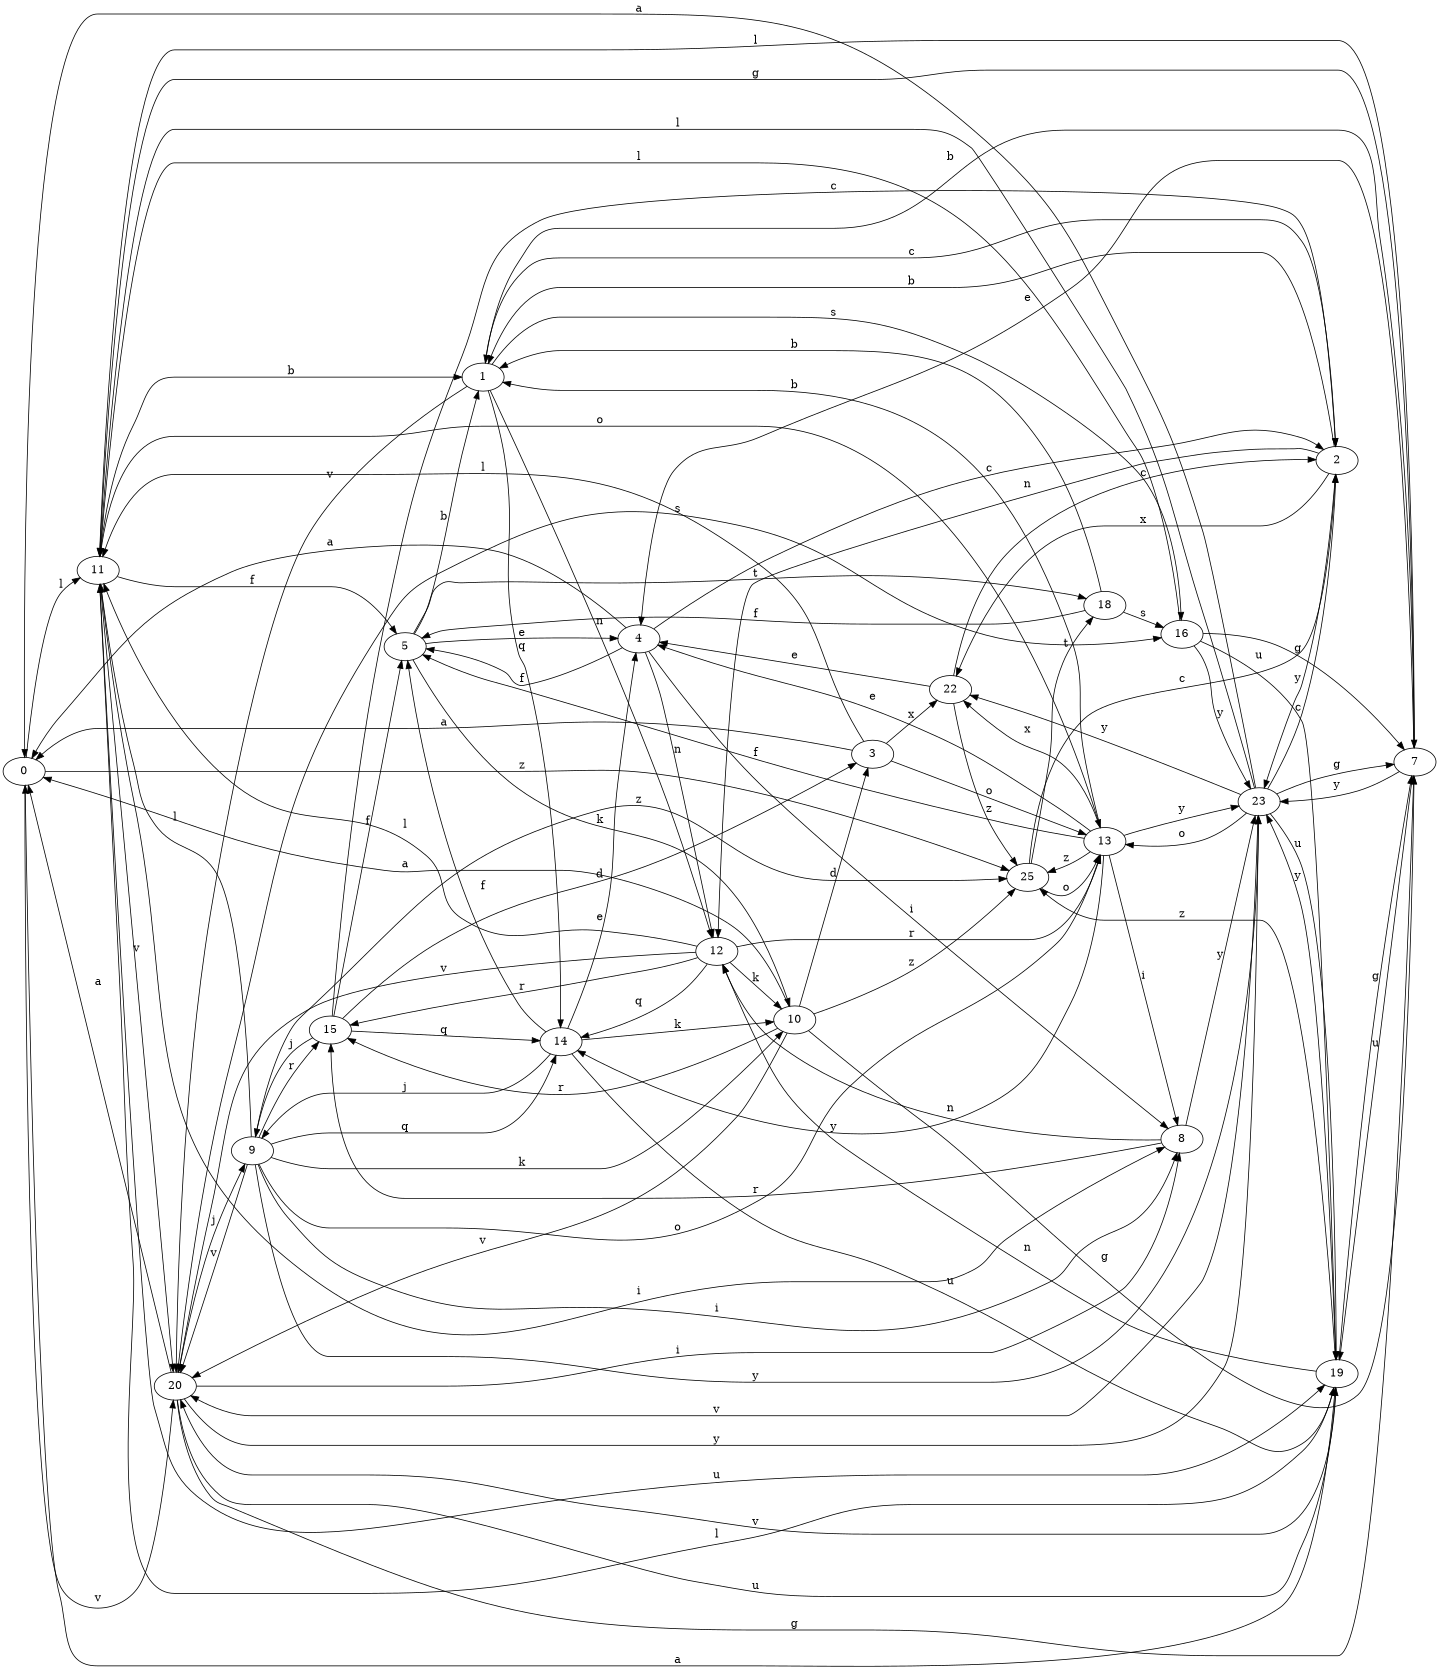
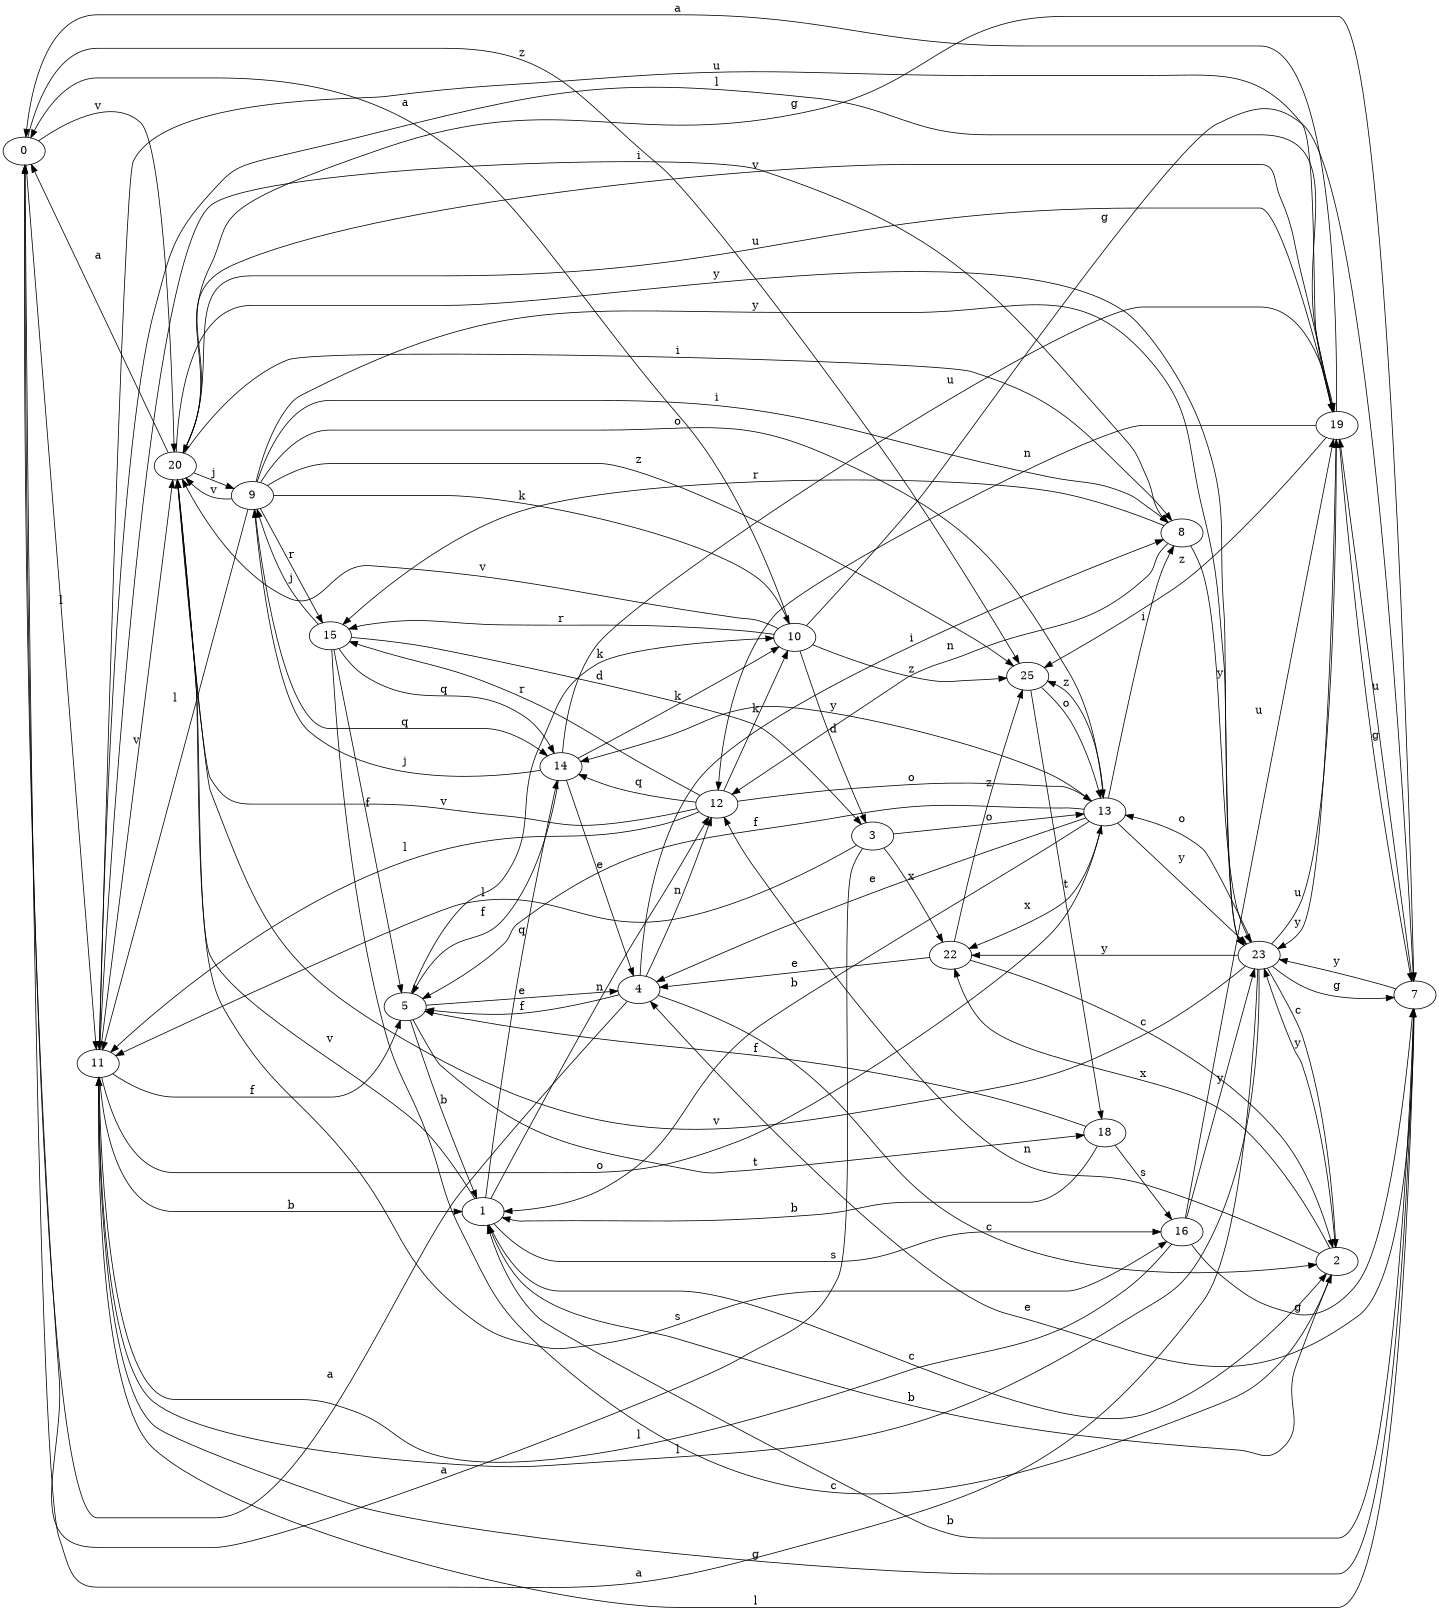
edge "25" -> "2": removed, label "c"
edge "12" -> "13": label "r" -> "o"
